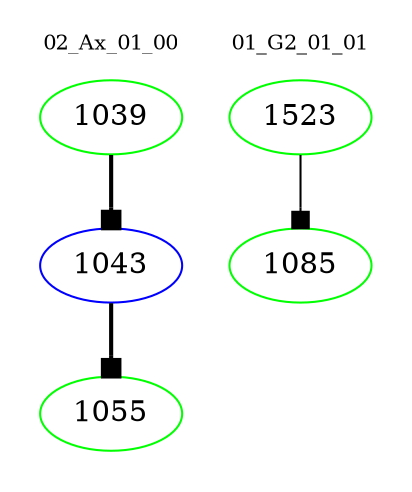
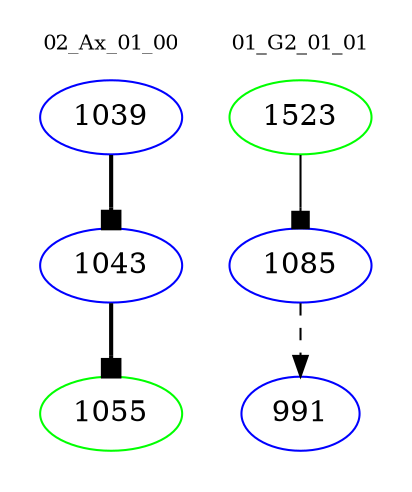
node "1039": color green -> blue
node "1085": color green -> blue
node "991": added
